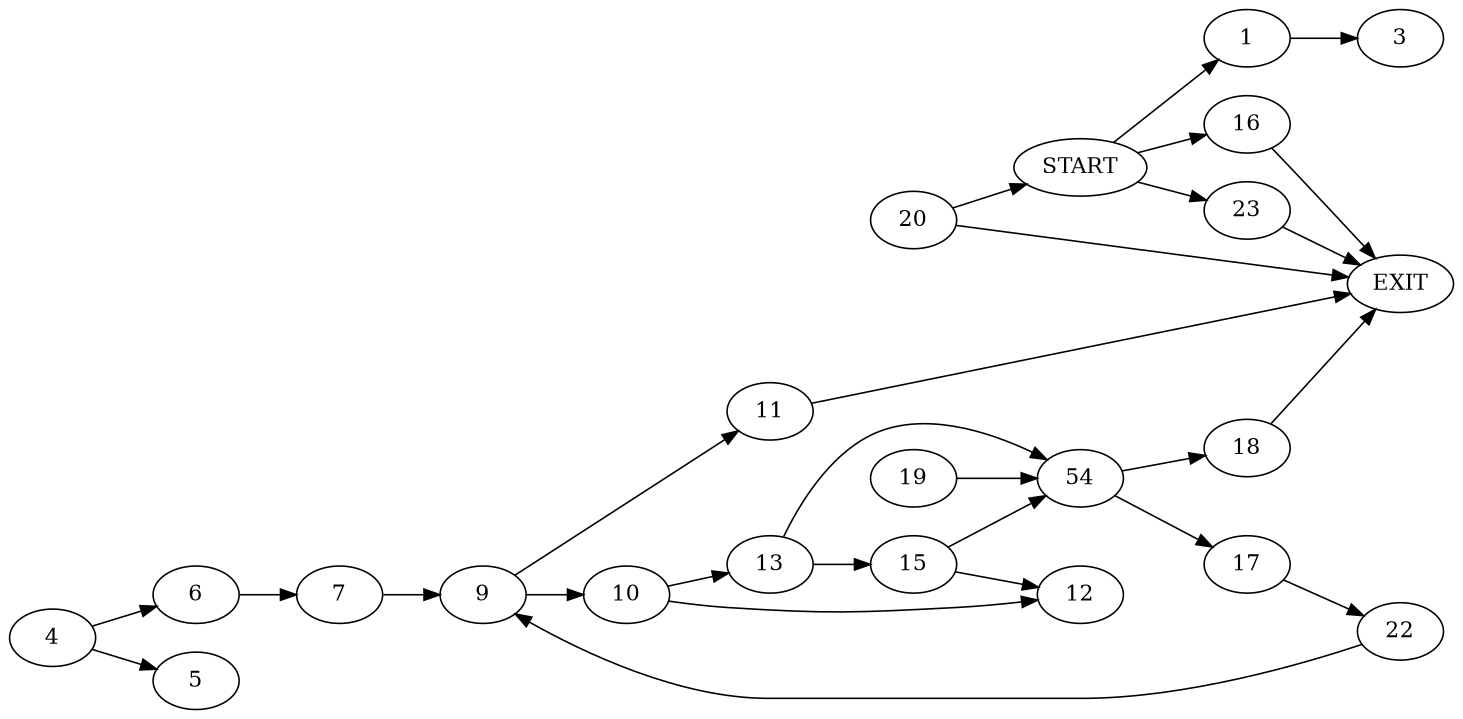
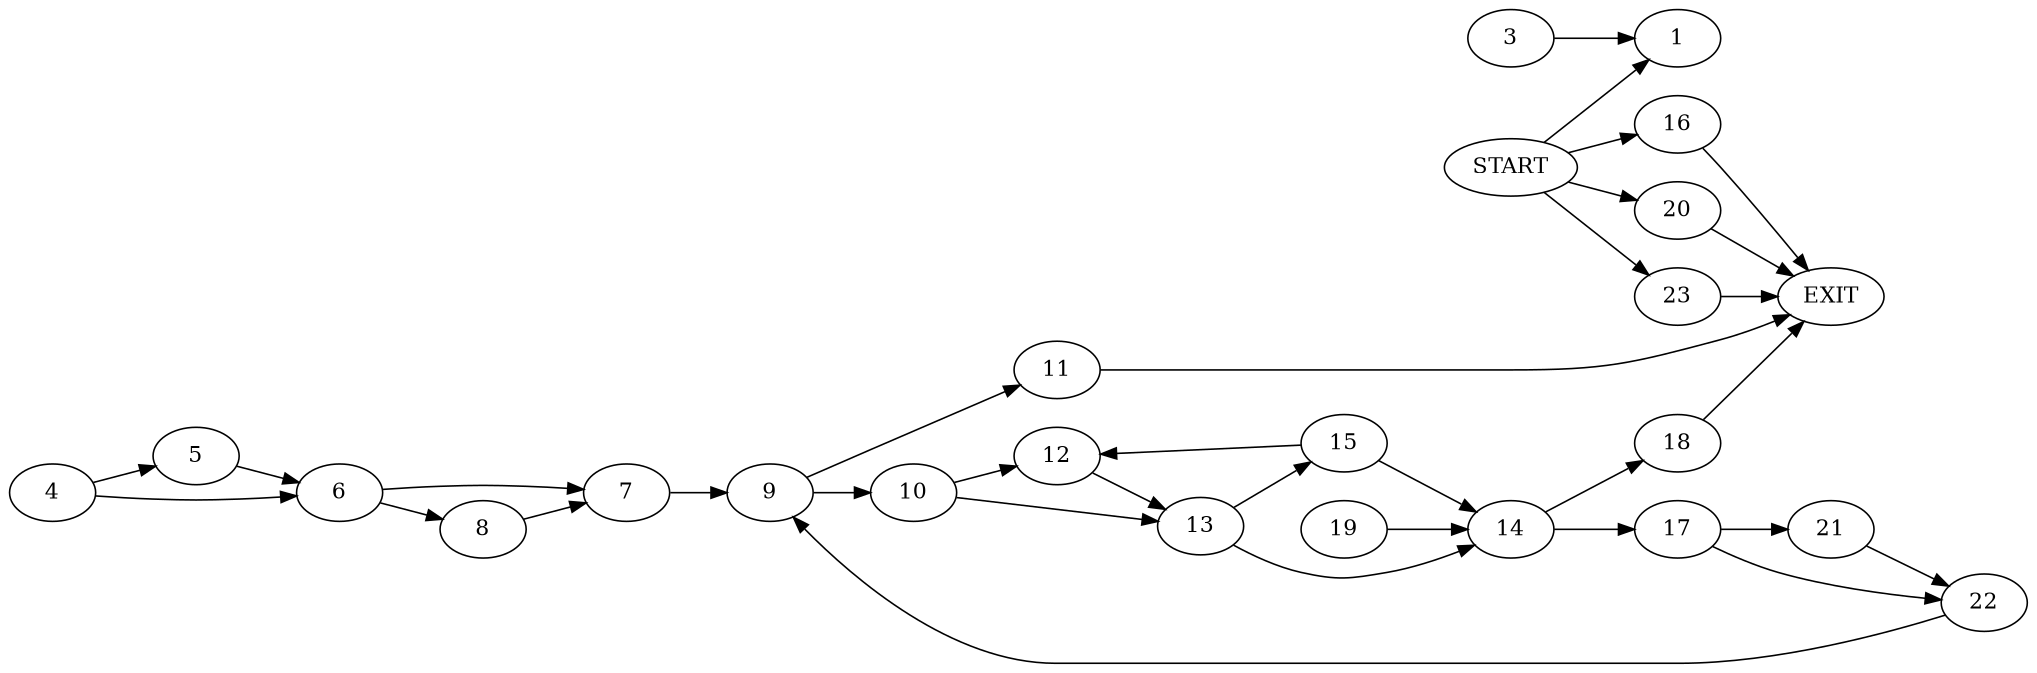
edge "1" -> "3": reversed
edge "20" -> "START": reversed
edge "5" -> "6": added
node "54": label "54" -> "14"
edge "12" -> "13": added
node "8": added
node "21": added
